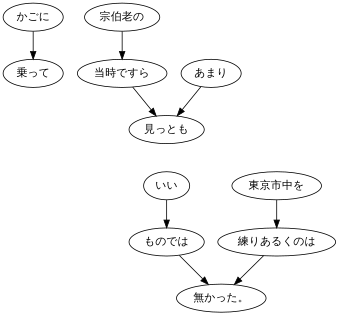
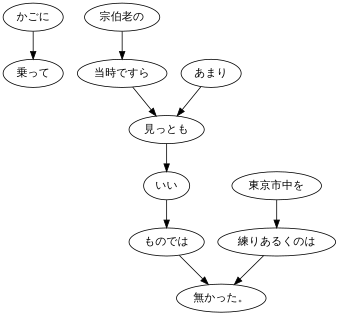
edge "見っとも" -> "いい": added
